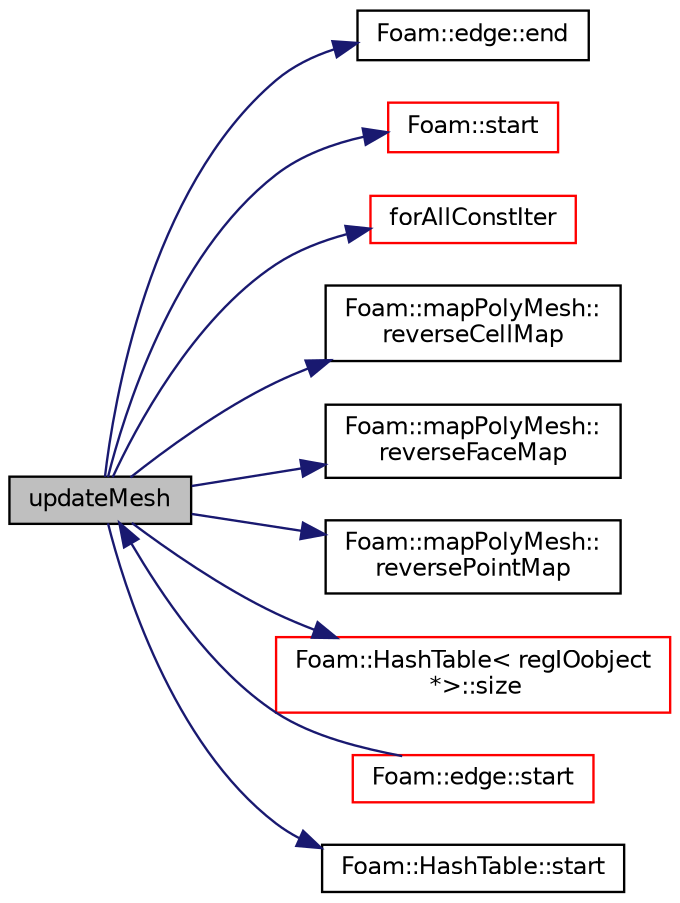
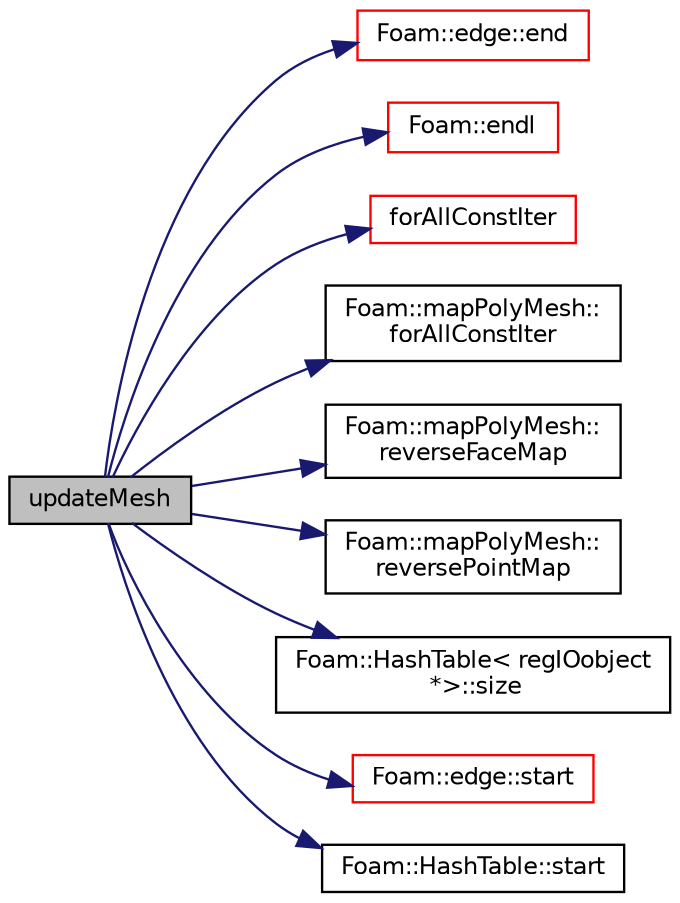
node "Foam::edge::end": color black -> red
node "Foam::start": label "Foam::start" -> "Foam::endl"
node "Foam::mapPolyMesh:: reverseCellMap": label "Foam::mapPolyMesh:: reverseCellMap" -> "Foam::mapPolyMesh:: forAllConstIter"
node "Foam::HashTable< regIOobject *>::size": color red -> black
edge "Foam::edge::start" -> "updateMesh": reversed
